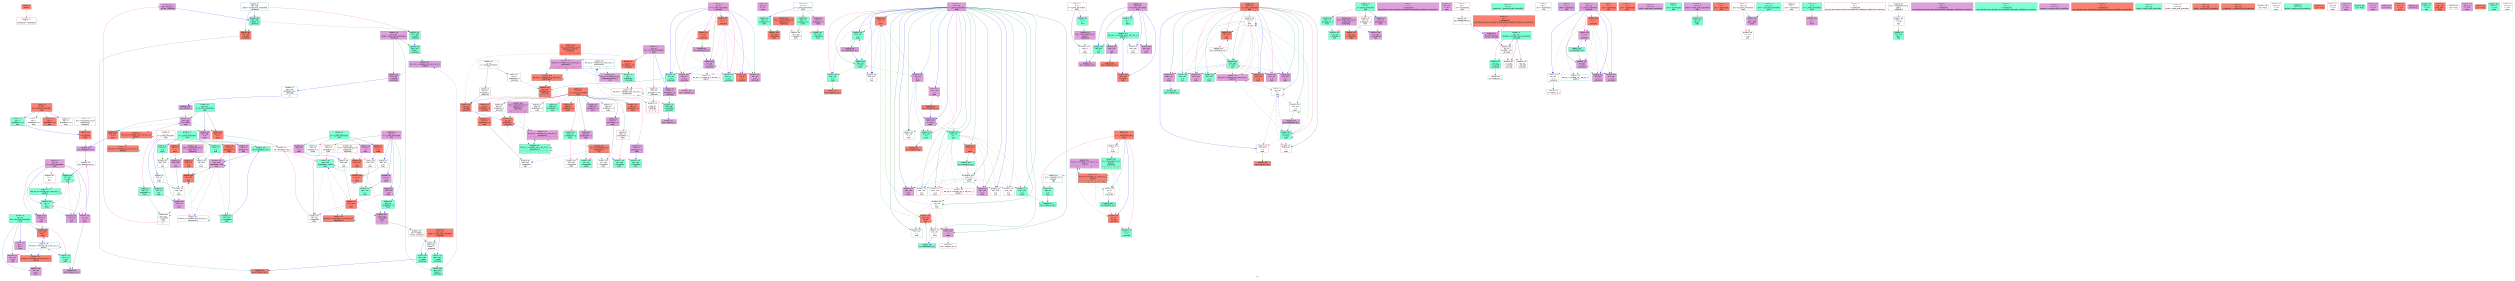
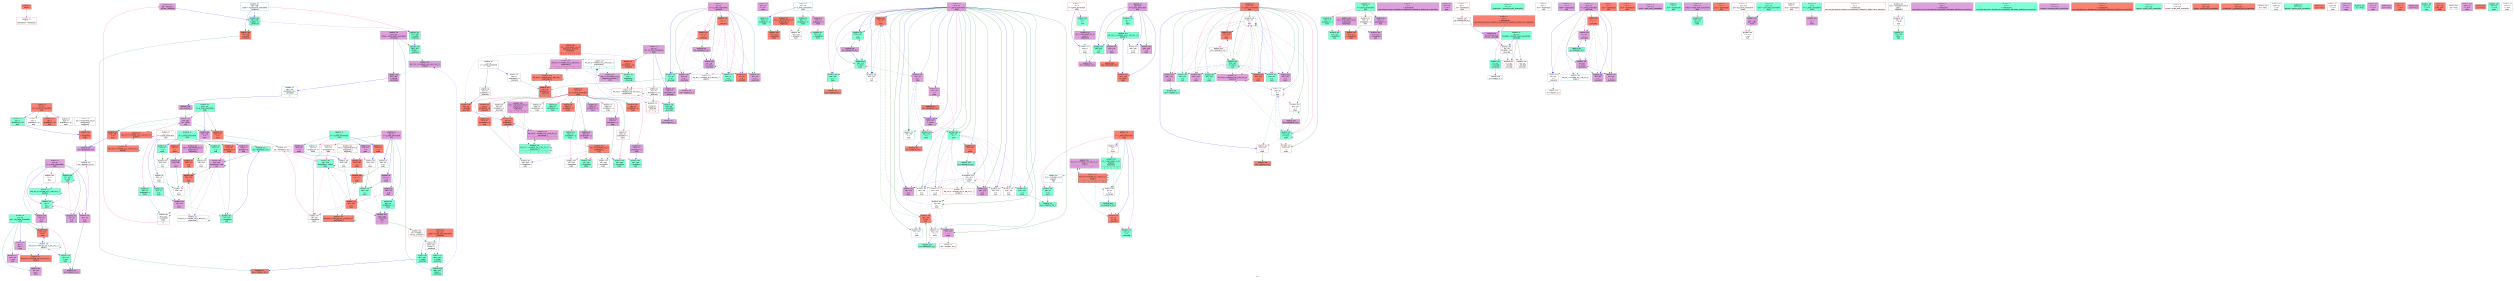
node "NodeID: 168": fillcolor plum -> aquamarine
